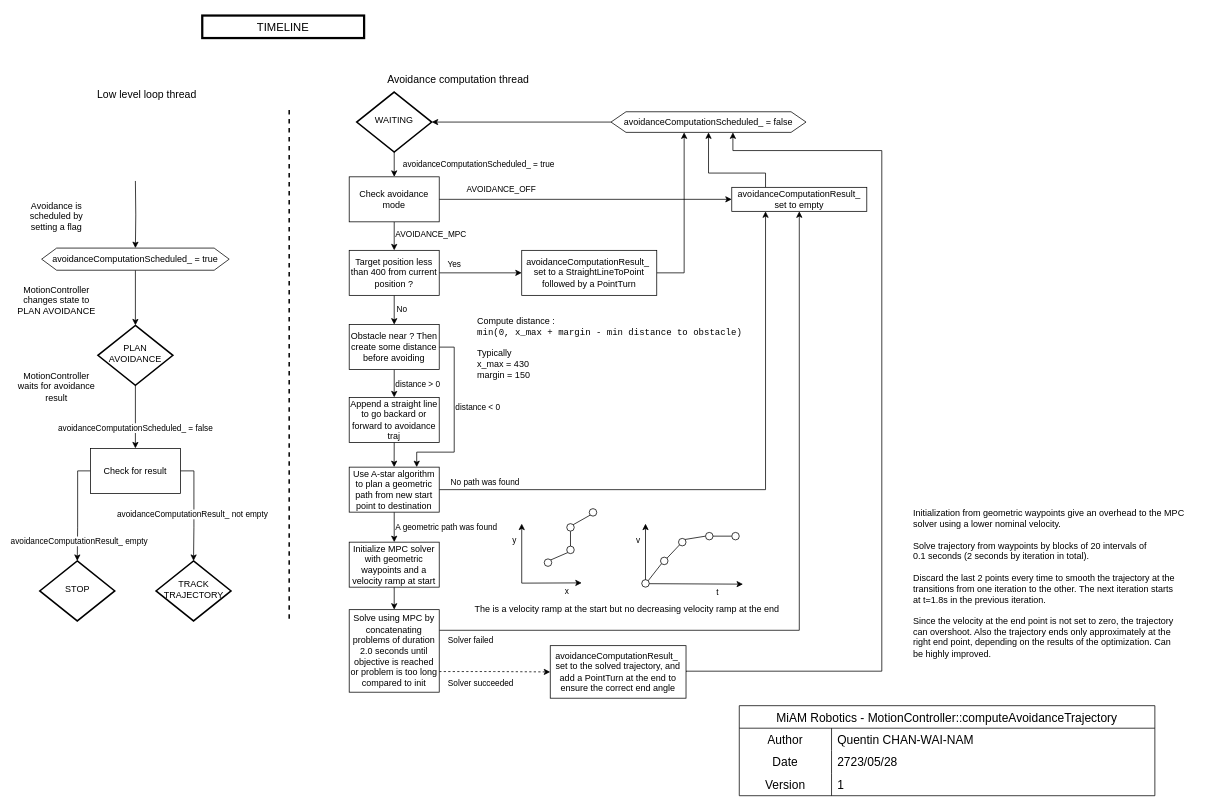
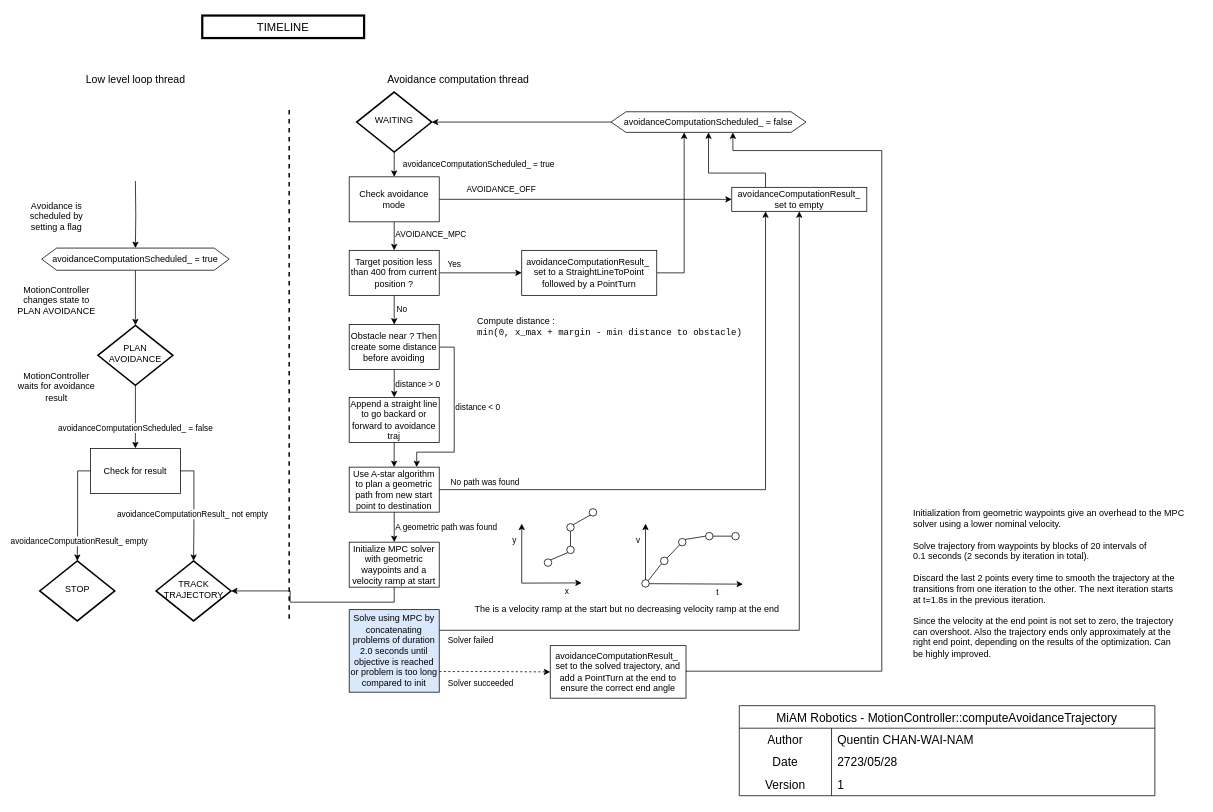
node "Low level loop thread": moved (147, 94) -> (135, 79)
node "Typically x_max = 430 margin = 150": removed
edge "Initialize MPC solver with geometric waypoints and a velocity ramp at start" -> "Solve using MPC by concatenating problems of duration 2.0 seconds until objective is reached or problem is too long compared to init": now "Initialize MPC solver with geometric waypoints and a velocity ramp at start" -> "TRACK TRAJECTORY"
node "Solve using MPC by concatenating problems of duration 2.0 seconds until objective is reached or problem is too long compared to init": fillcolor #ffffff -> #dae8fc
